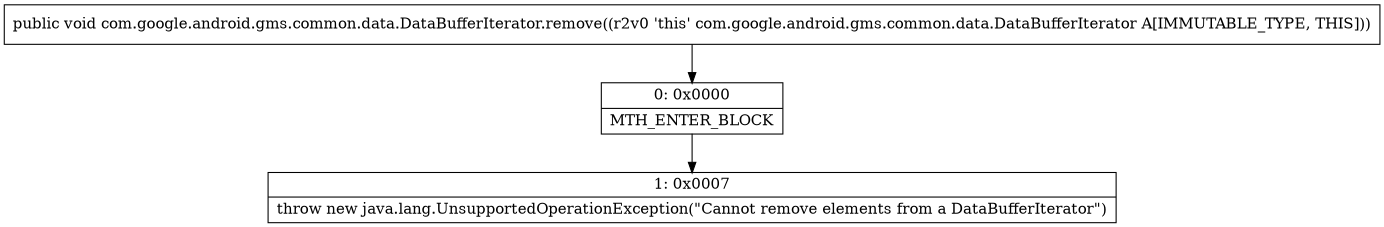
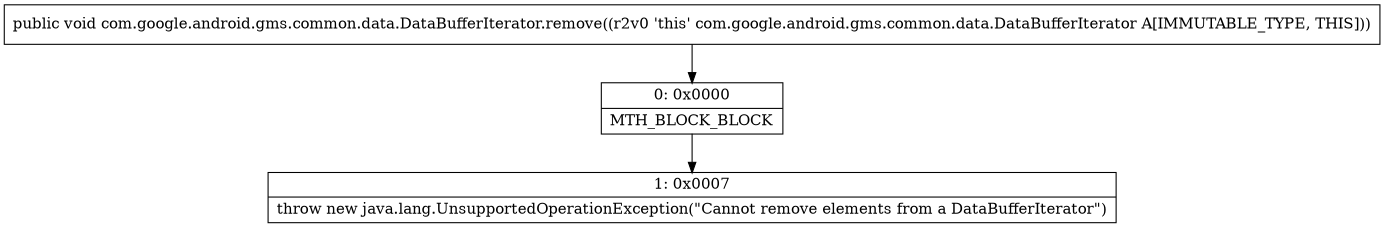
node "0: 0x0000": text "MTH_ENTER_BLOCK" -> "MTH_BLOCK_BLOCK"
